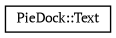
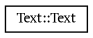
node "PieDock::Text": label "PieDock::Text" -> "Text::Text"
